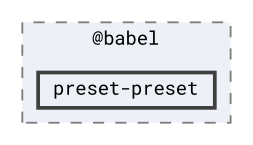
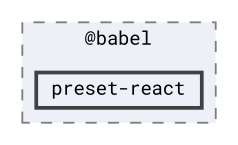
node "preset-preset": label "preset-preset" -> "preset-react"
